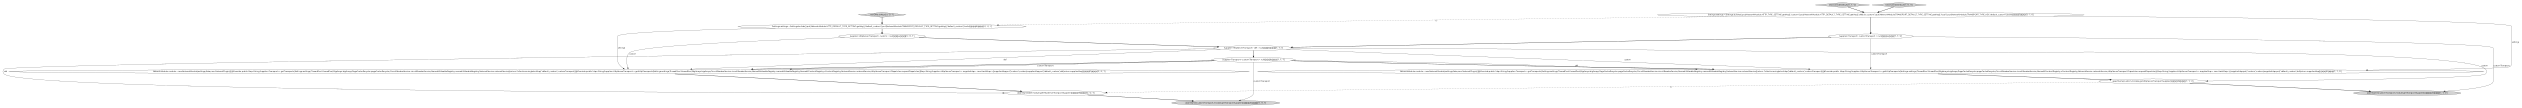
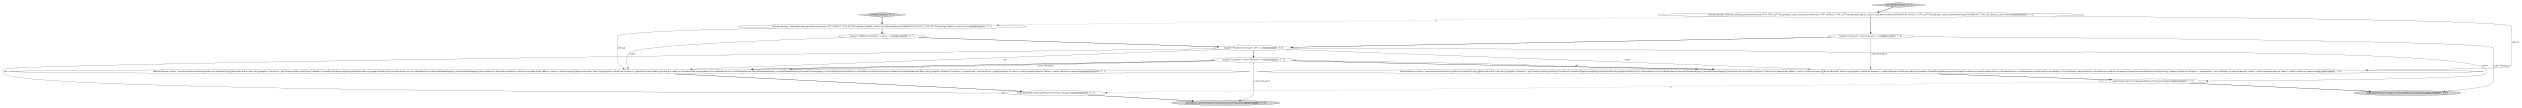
node "testOverrideDefault['0', '1', '0']": removed
